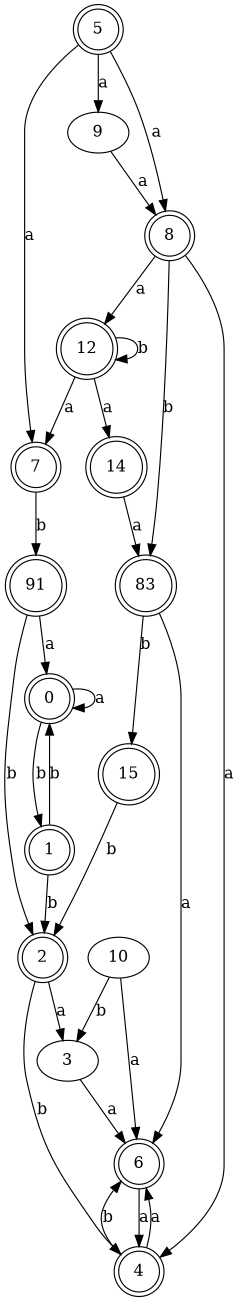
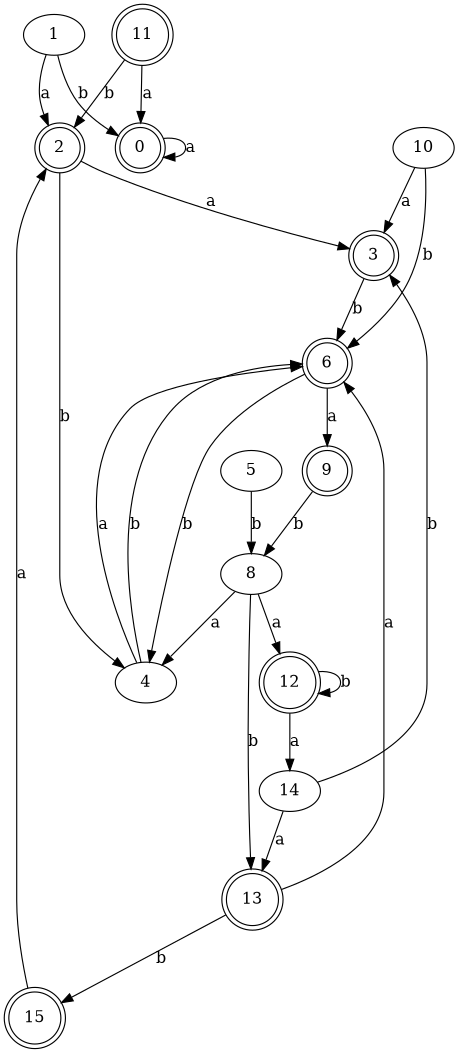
node "5": shape doublecircle -> ellipse
edge "5" -> "9": now "6" -> "9"
node "9": shape ellipse -> doublecircle
edge "5" -> "8": label "a" -> "b"
edge "9" -> "8": label "a" -> "b"
node "8": shape doublecircle -> ellipse
node "7": removed
node "14": shape doublecircle -> ellipse
edge "14" -> "3": added, label "b"
node "91": label "91" -> "11"
node "83": label "83" -> "13"
edge "0" -> "1": removed, label "b"
node "1": shape doublecircle -> ellipse
edge "15" -> "2": label "b" -> "a"
edge "1" -> "2": label "b" -> "a"
edge "10" -> "3": label "b" -> "a"
node "3": shape ellipse -> doublecircle
edge "10" -> "6": label "a" -> "b"
edge "3" -> "6": label "a" -> "b"
edge "6" -> "4": label "a" -> "b"
node "4": shape doublecircle -> ellipse
